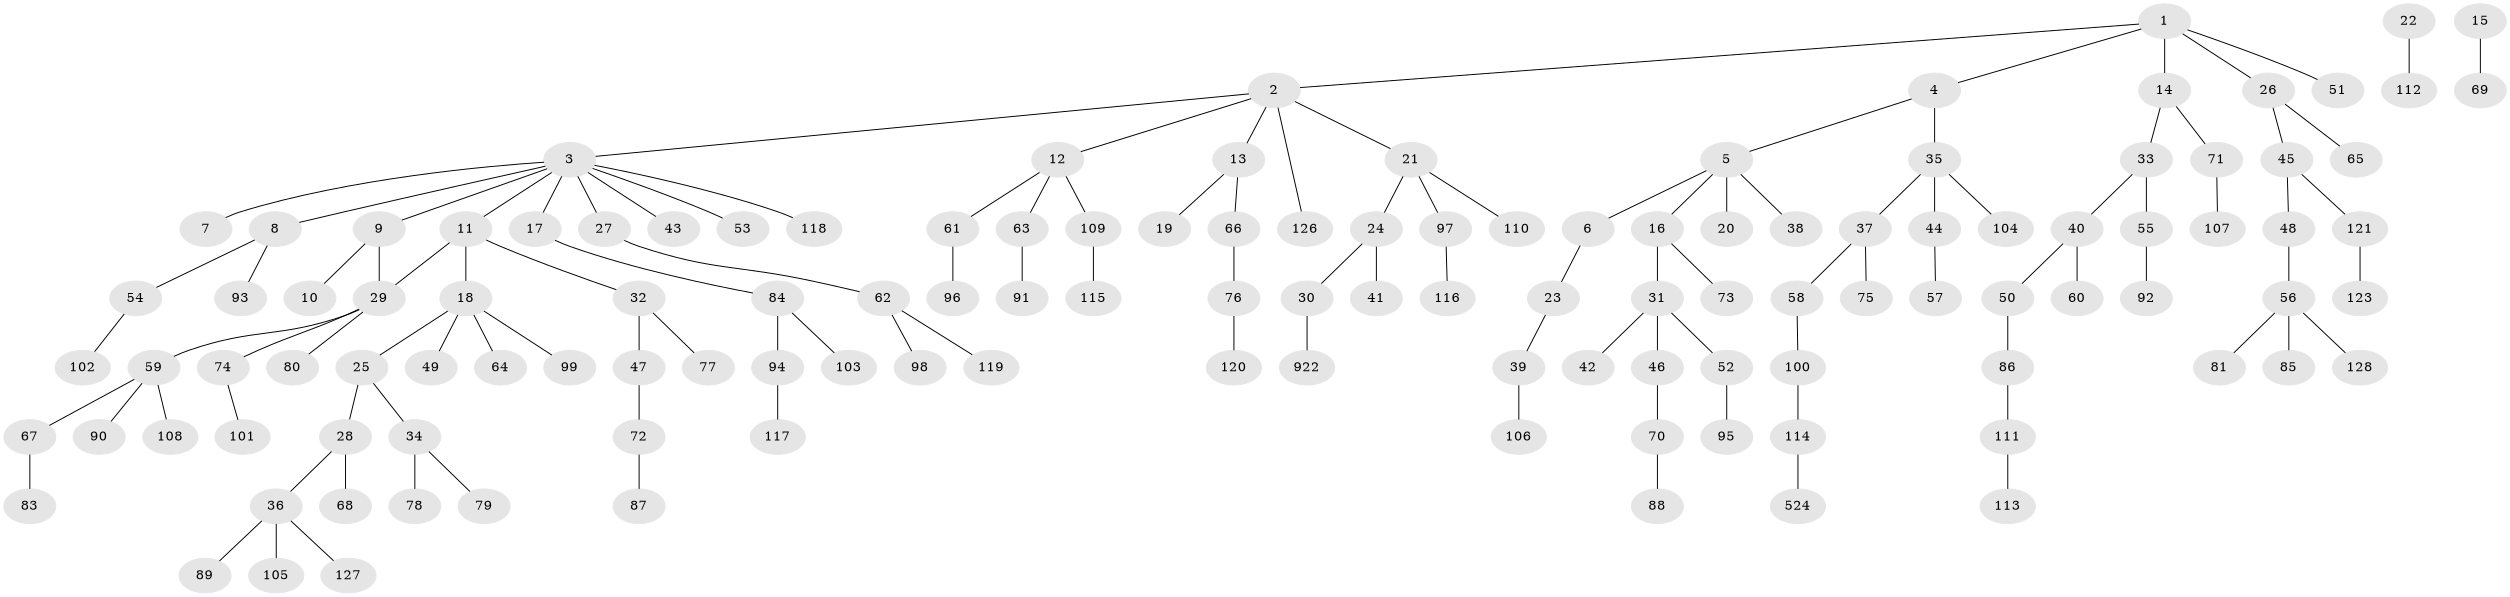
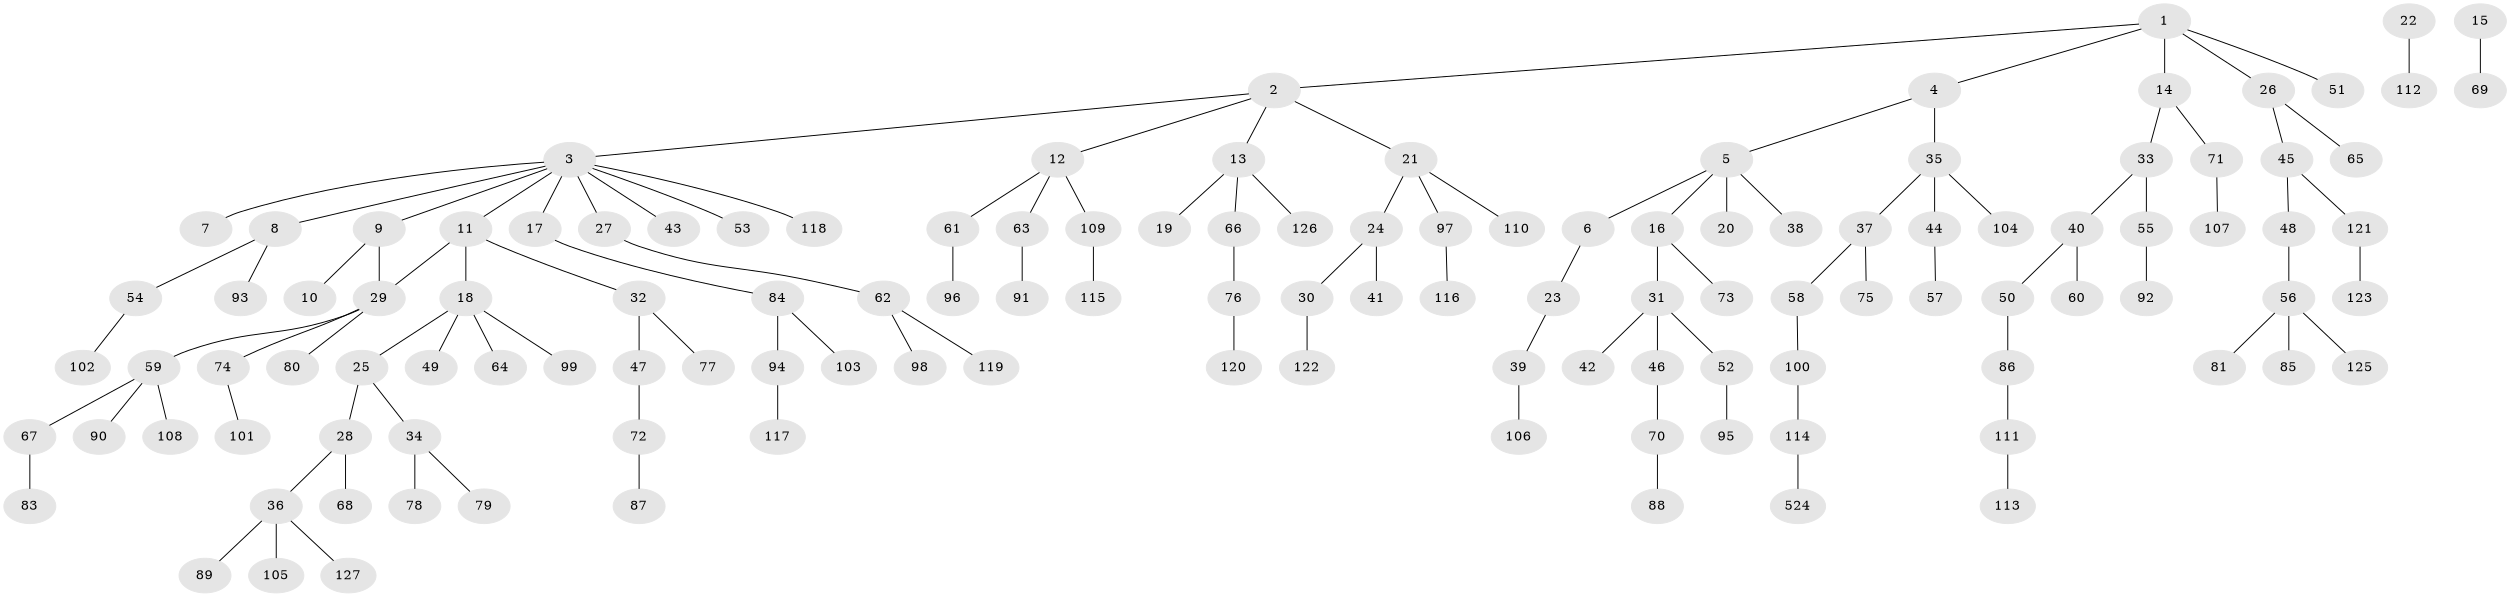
edge "2" -- "126": now "13" -- "126"
node "922": label "922" -> "122"
node "128": label "128" -> "125"
